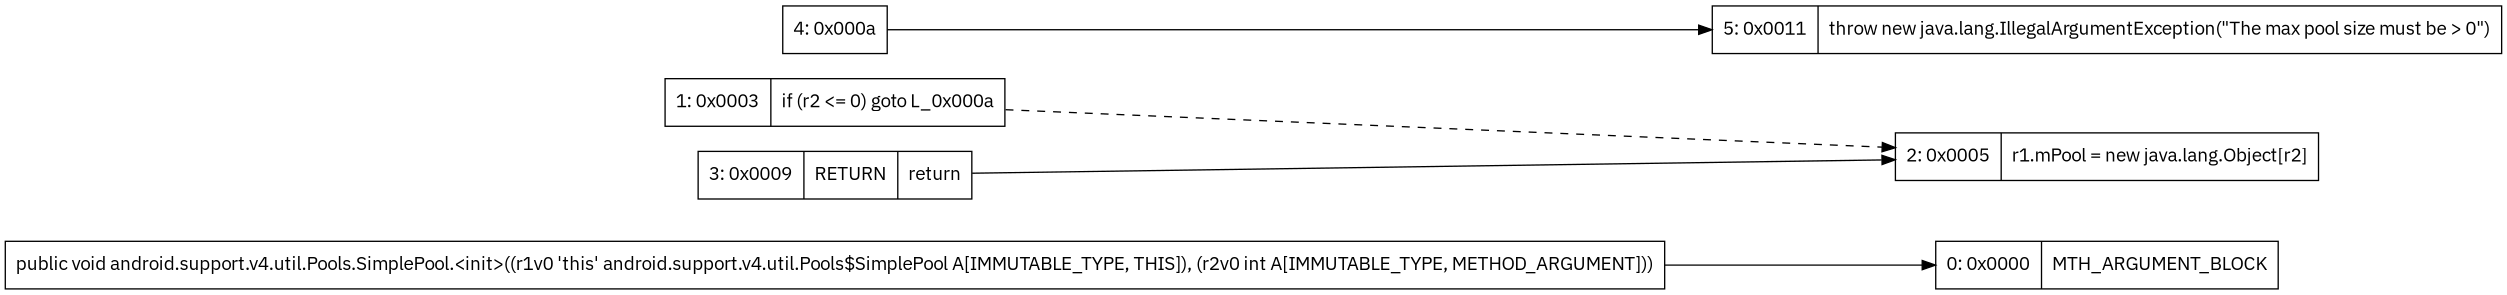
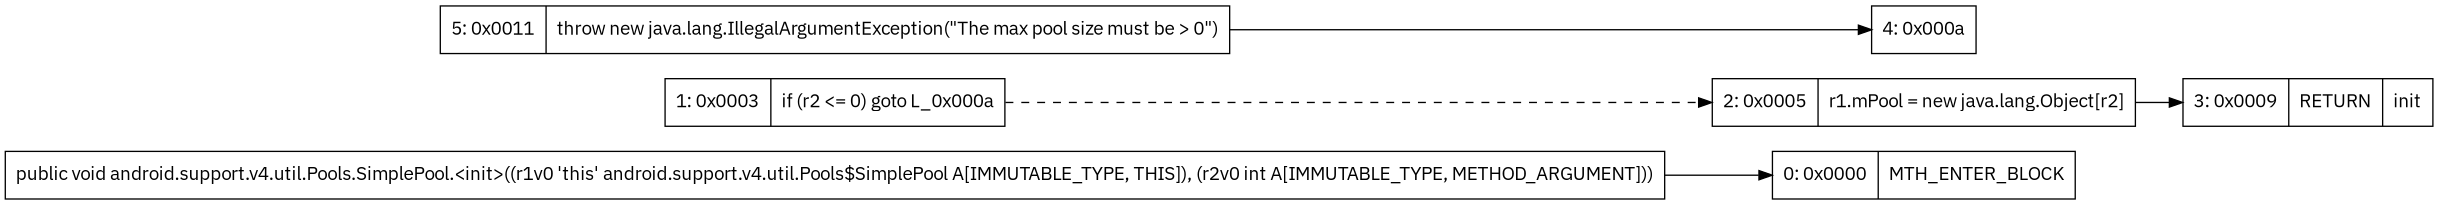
edge "4: 0x000a" -> "5: 0x0011": reversed
edge "3: 0x0009" -> "2: 0x0005": reversed
node "3: 0x0009": text "return" -> "init"
node "0: 0x0000": text "MTH_ARGUMENT_BLOCK" -> "MTH_ENTER_BLOCK"
